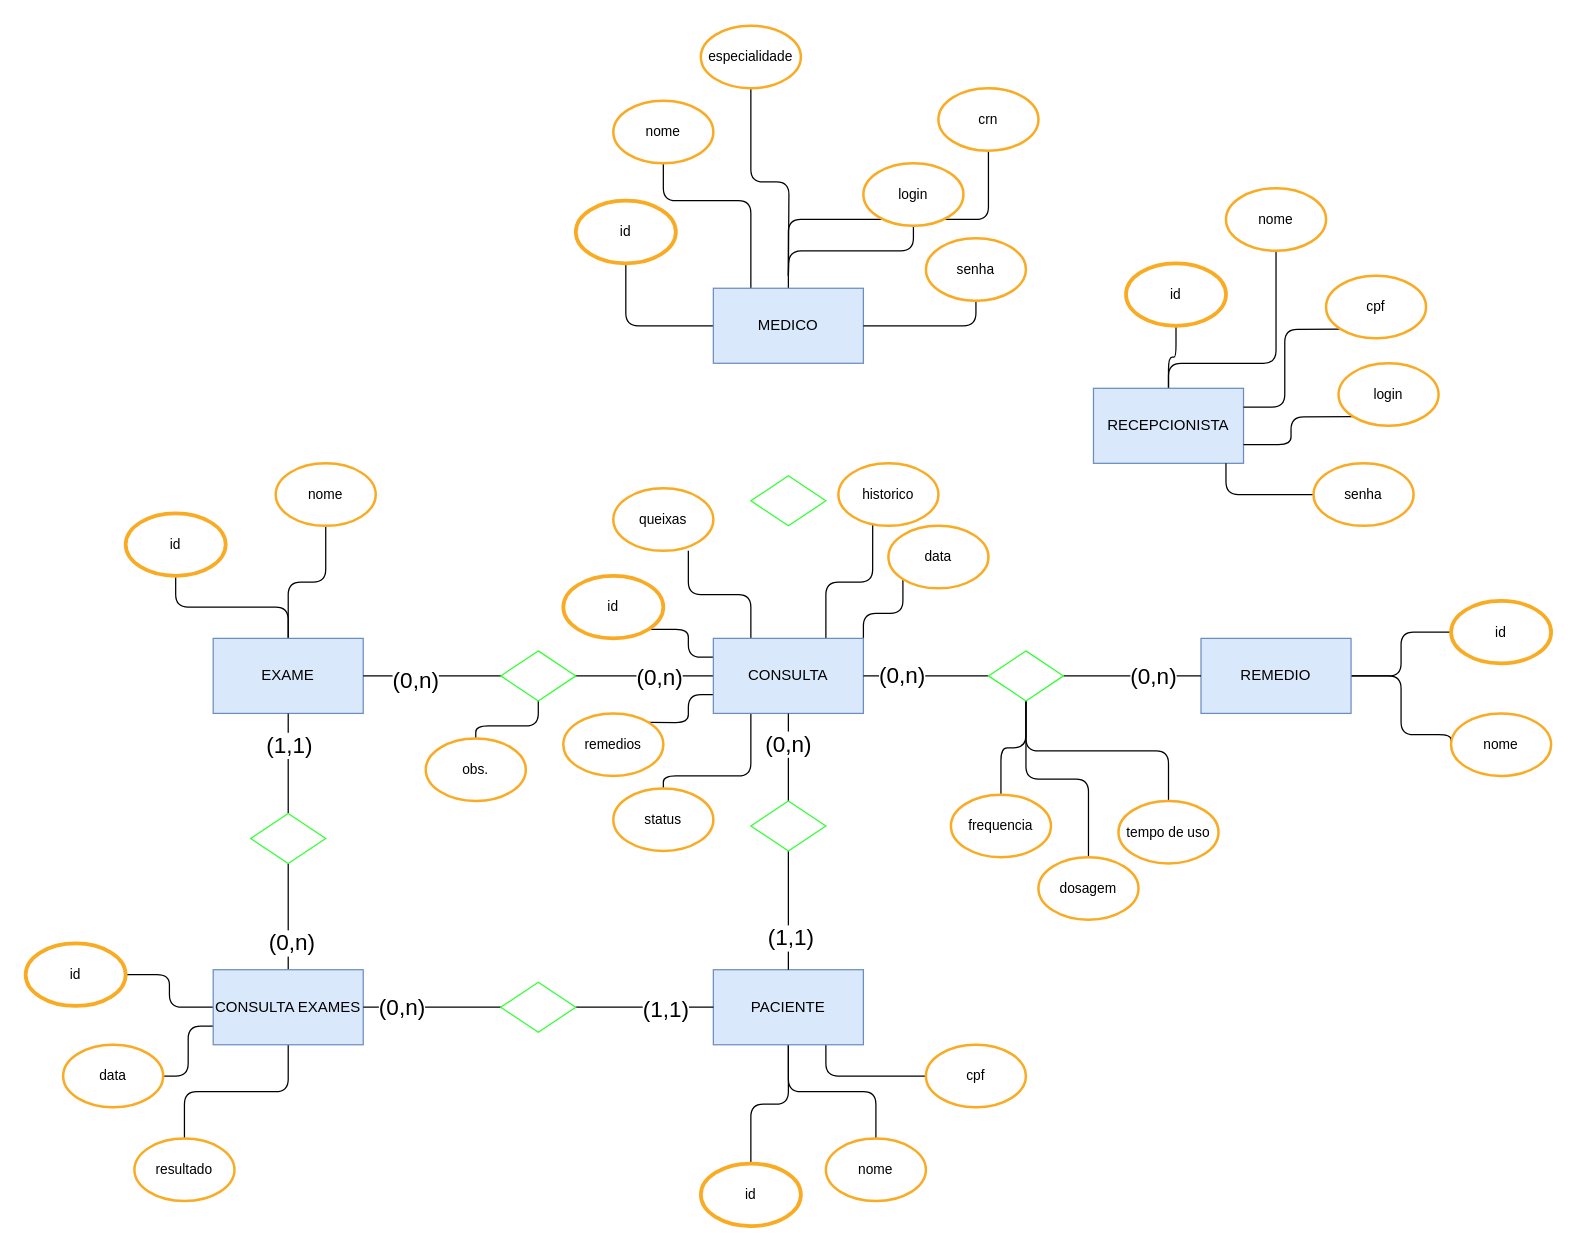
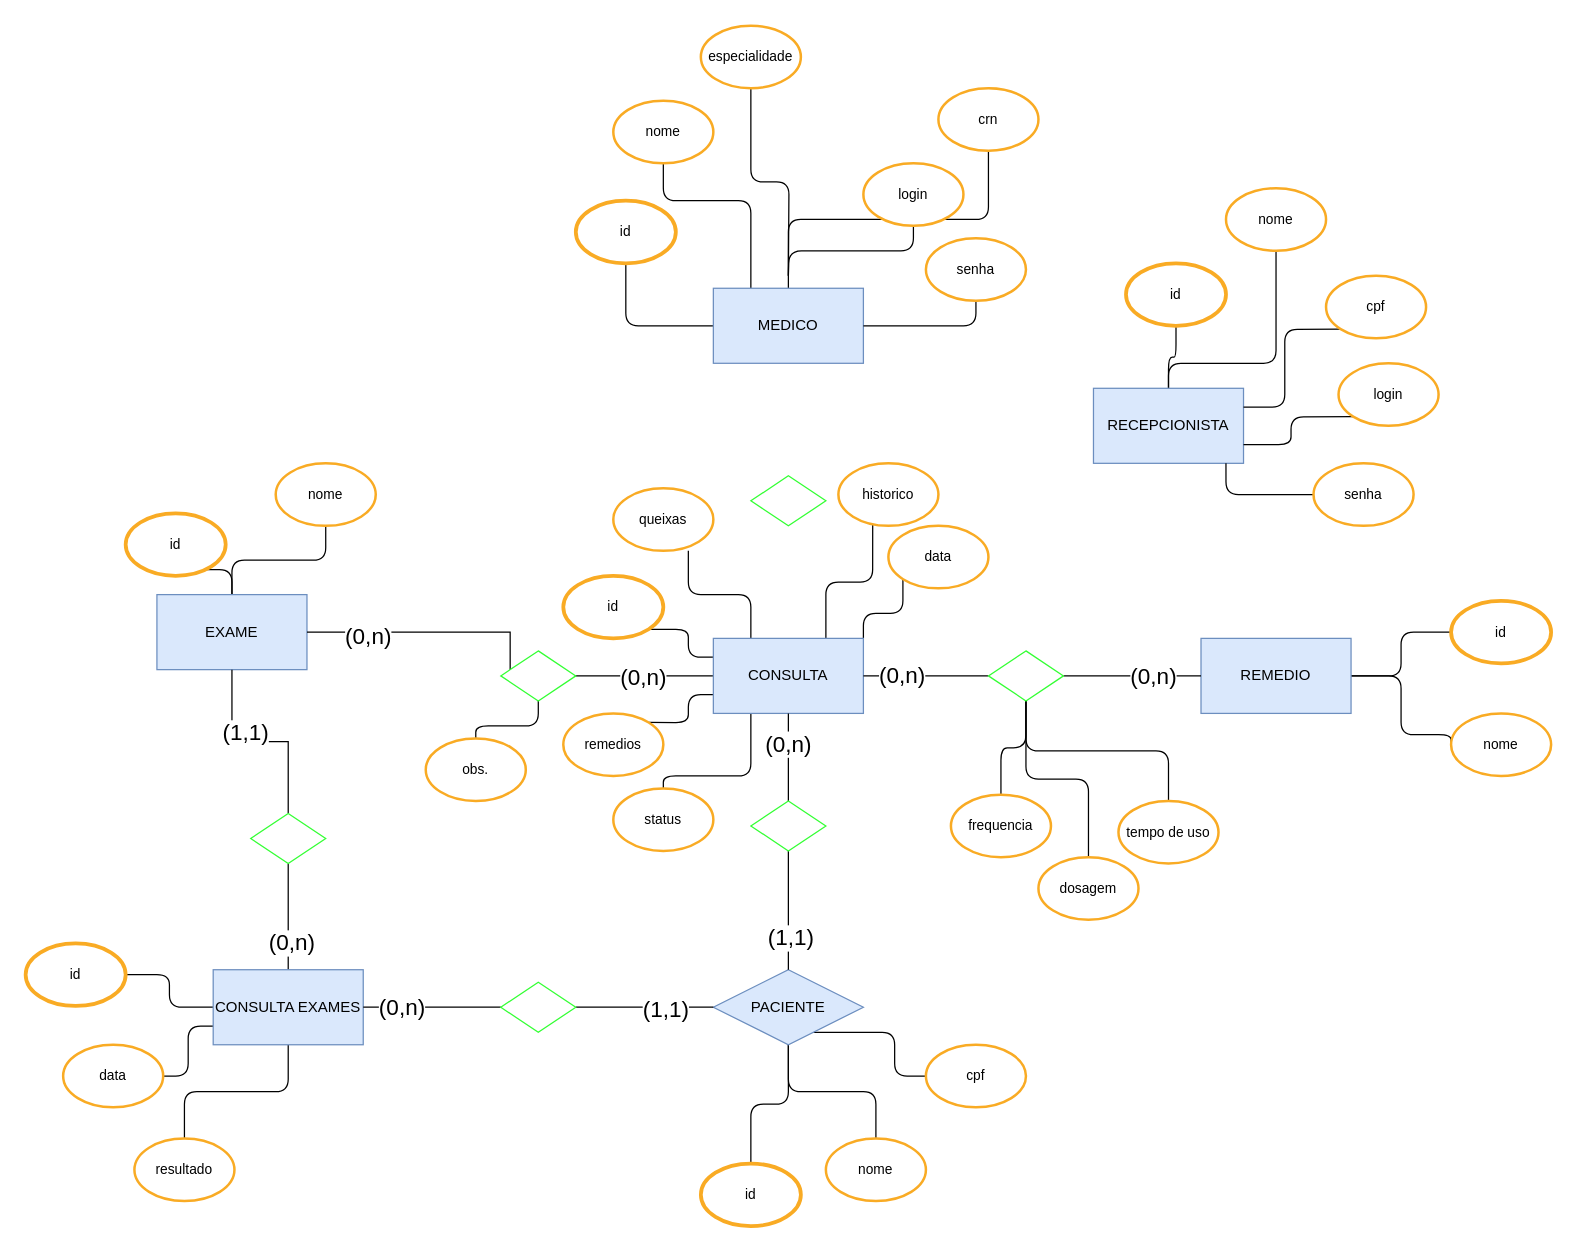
node "EXAME": moved (288, 676) -> (232, 632)
node "PACIENTE": shape rectangle -> diamond
